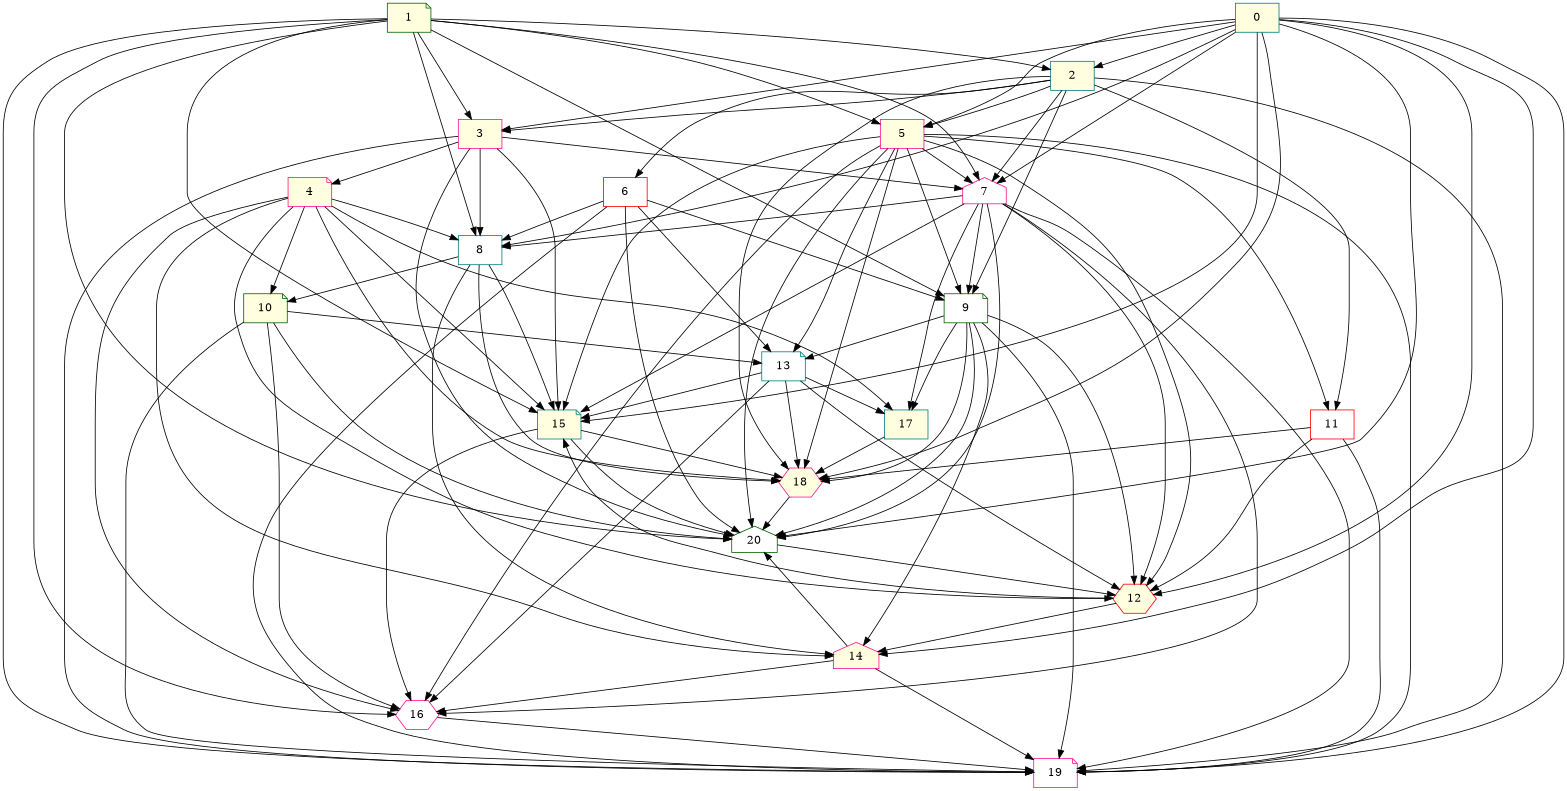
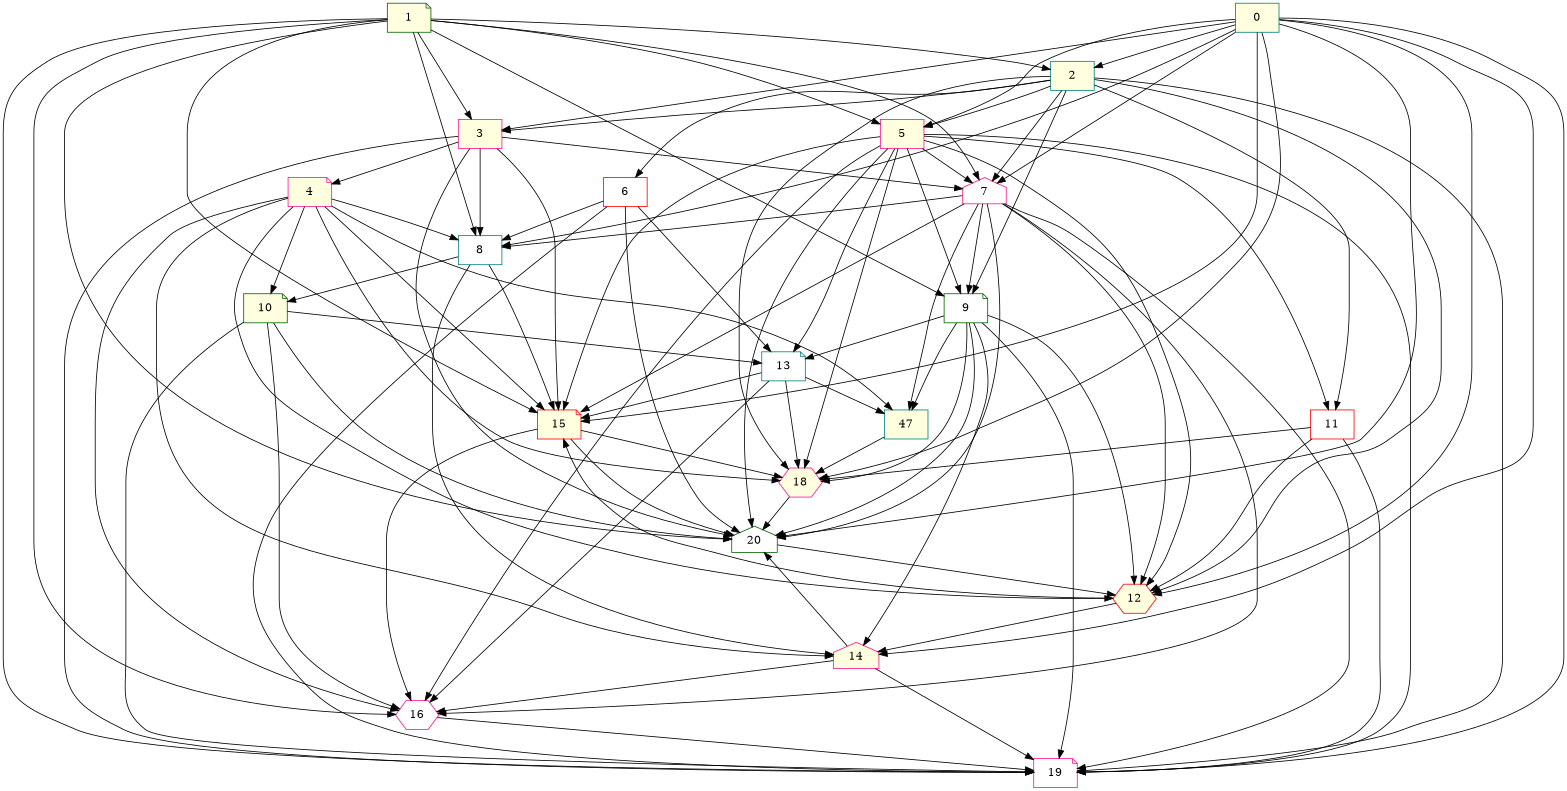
edge "6" -> "9": removed
node "15": color teal -> red
node "17": label "17" -> "47"
edge "8" -> "18": removed
edge "13" -> "12": now "2" -> "12"
